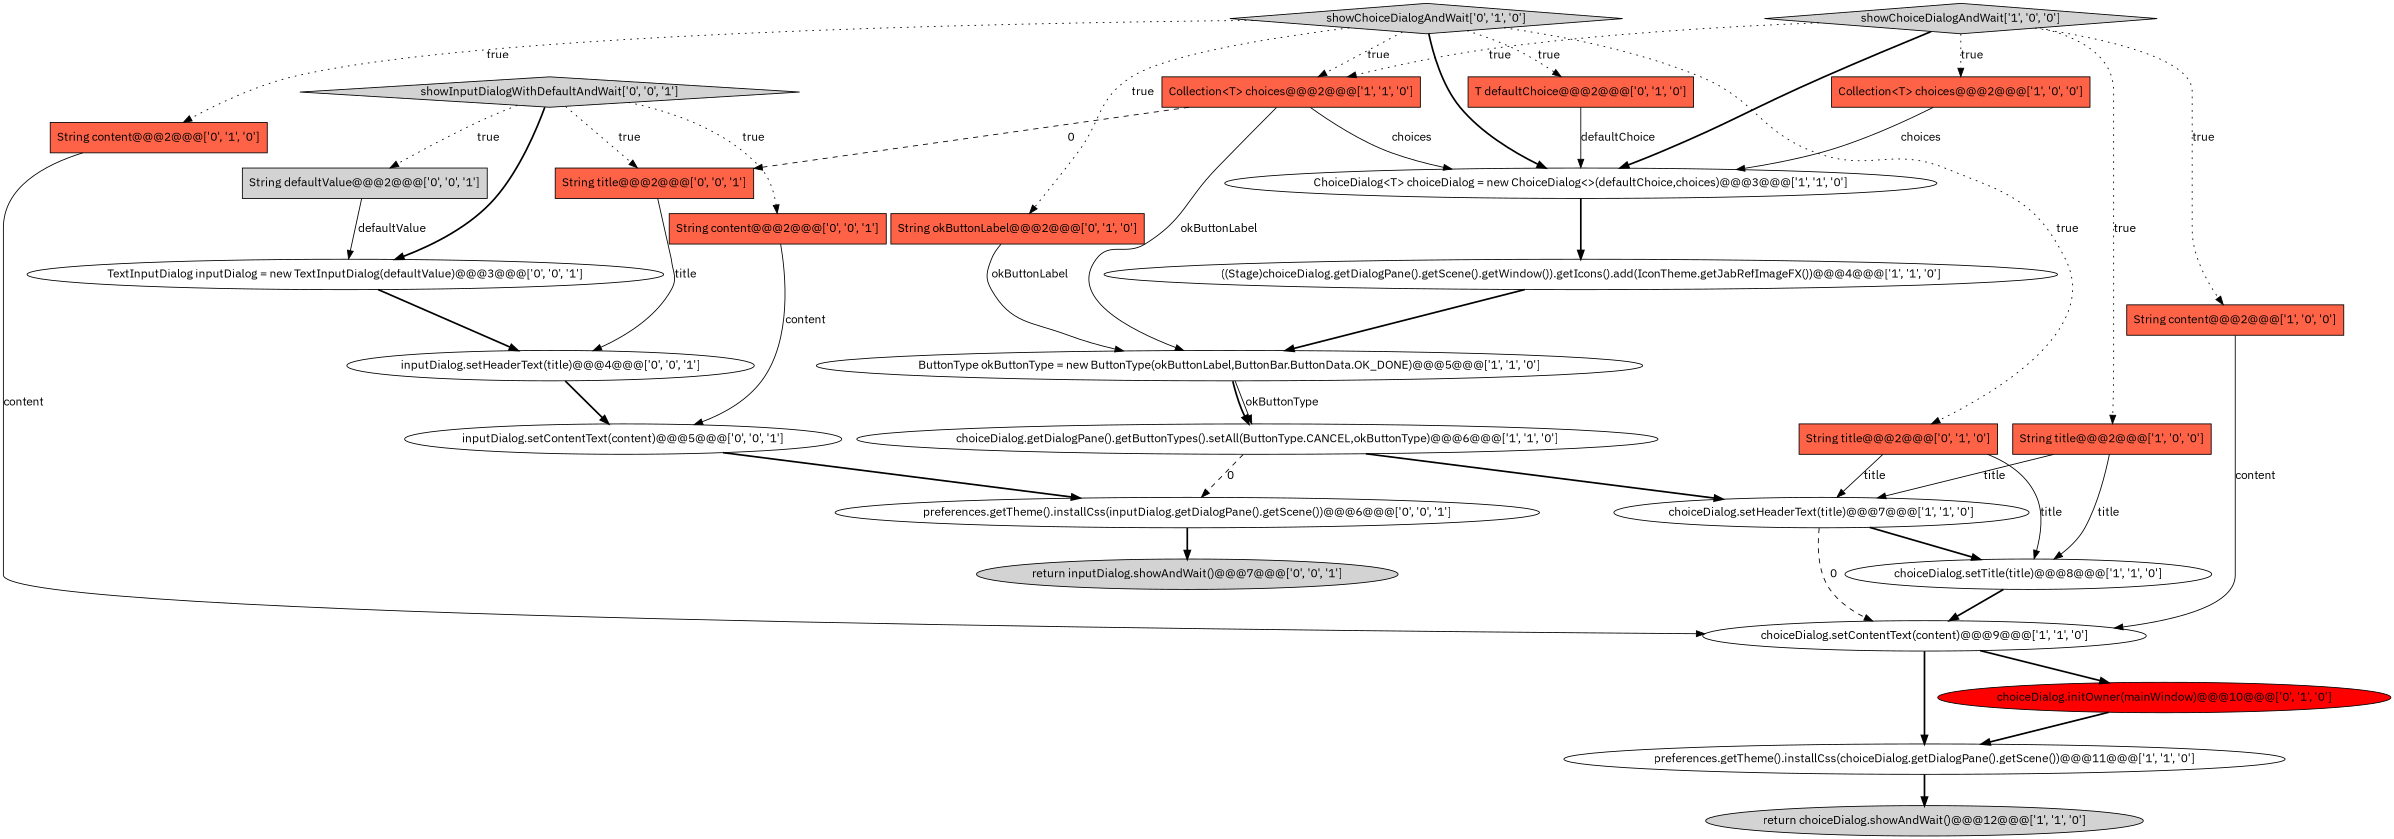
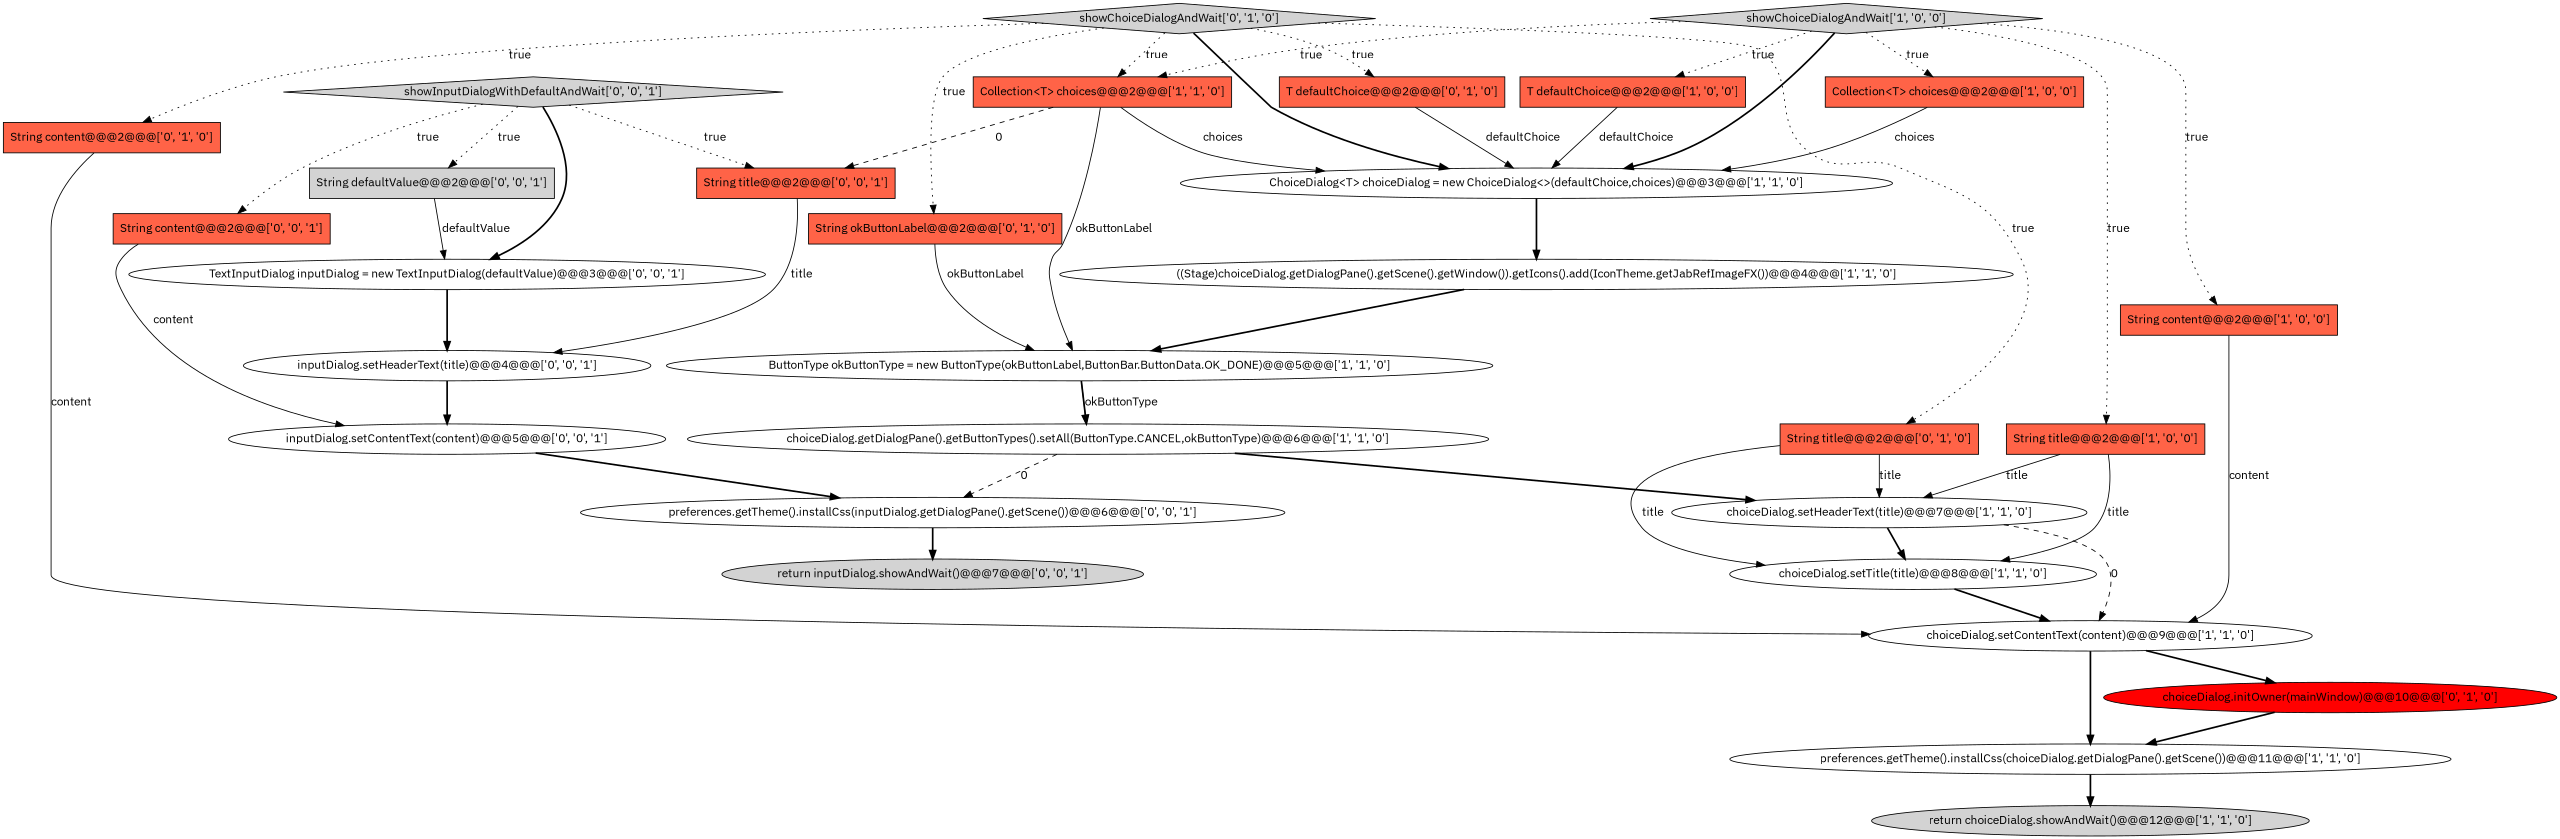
node "T defaultChoice@@@2@@@['1', '0', '0']": added
